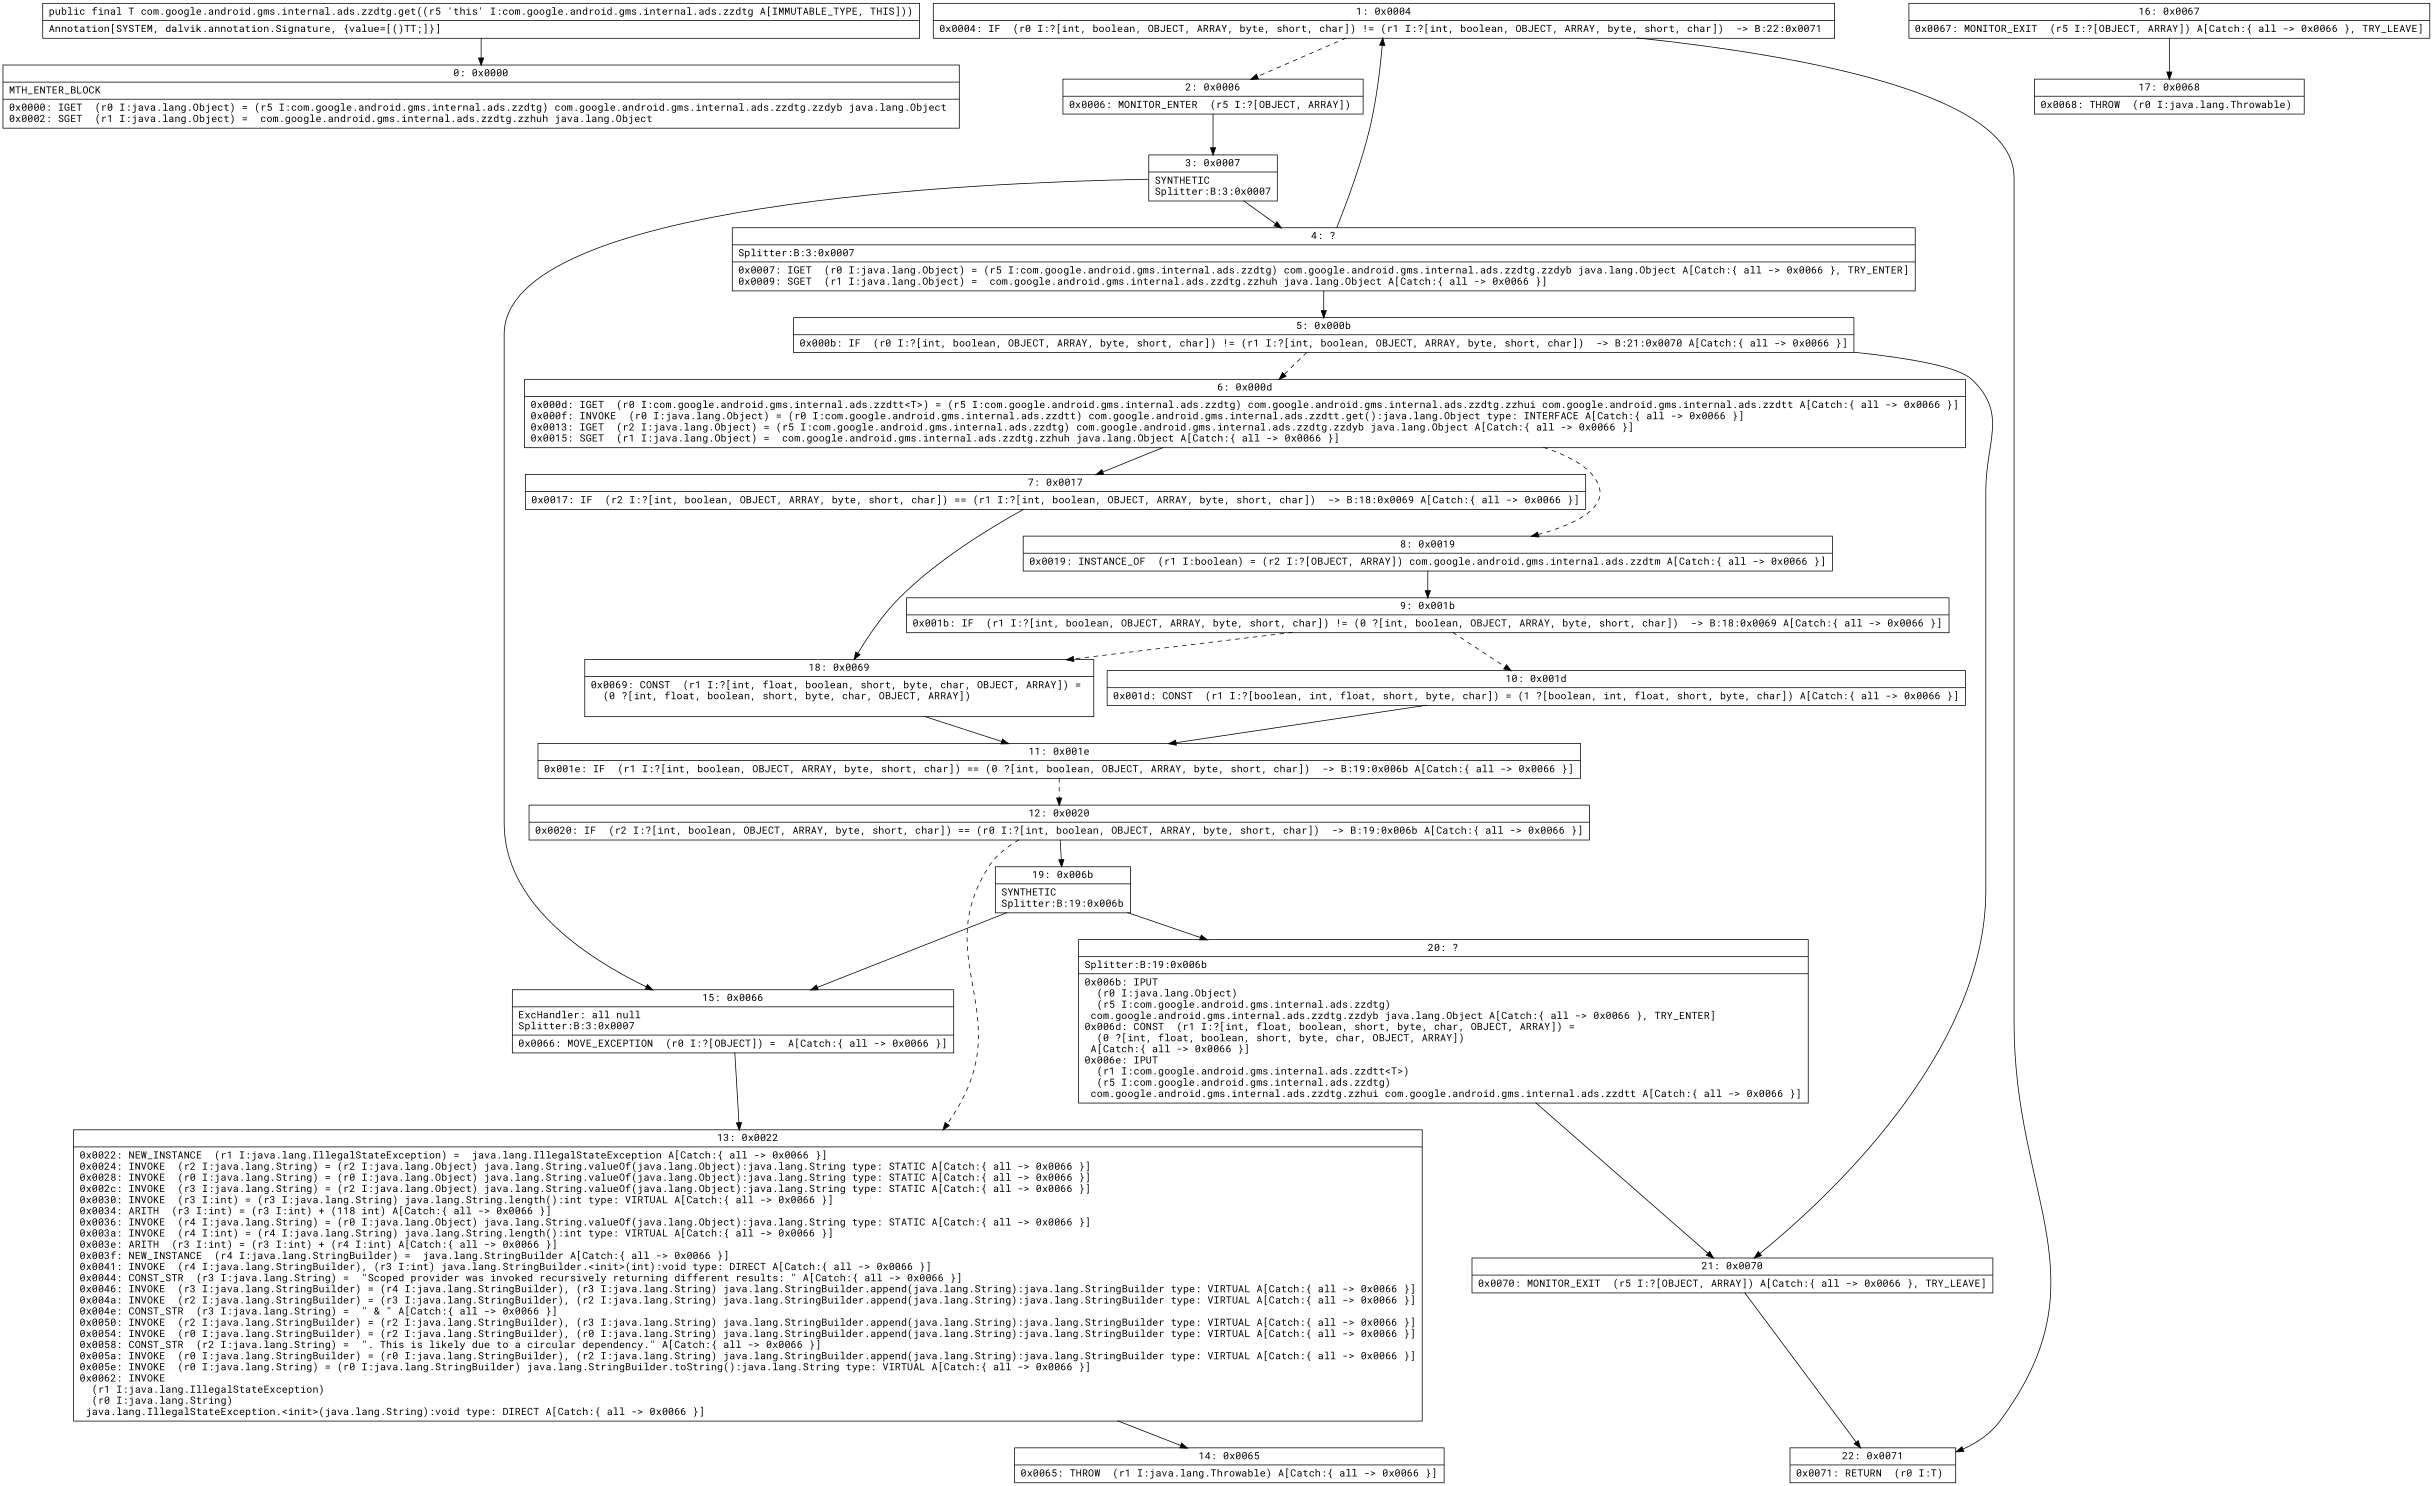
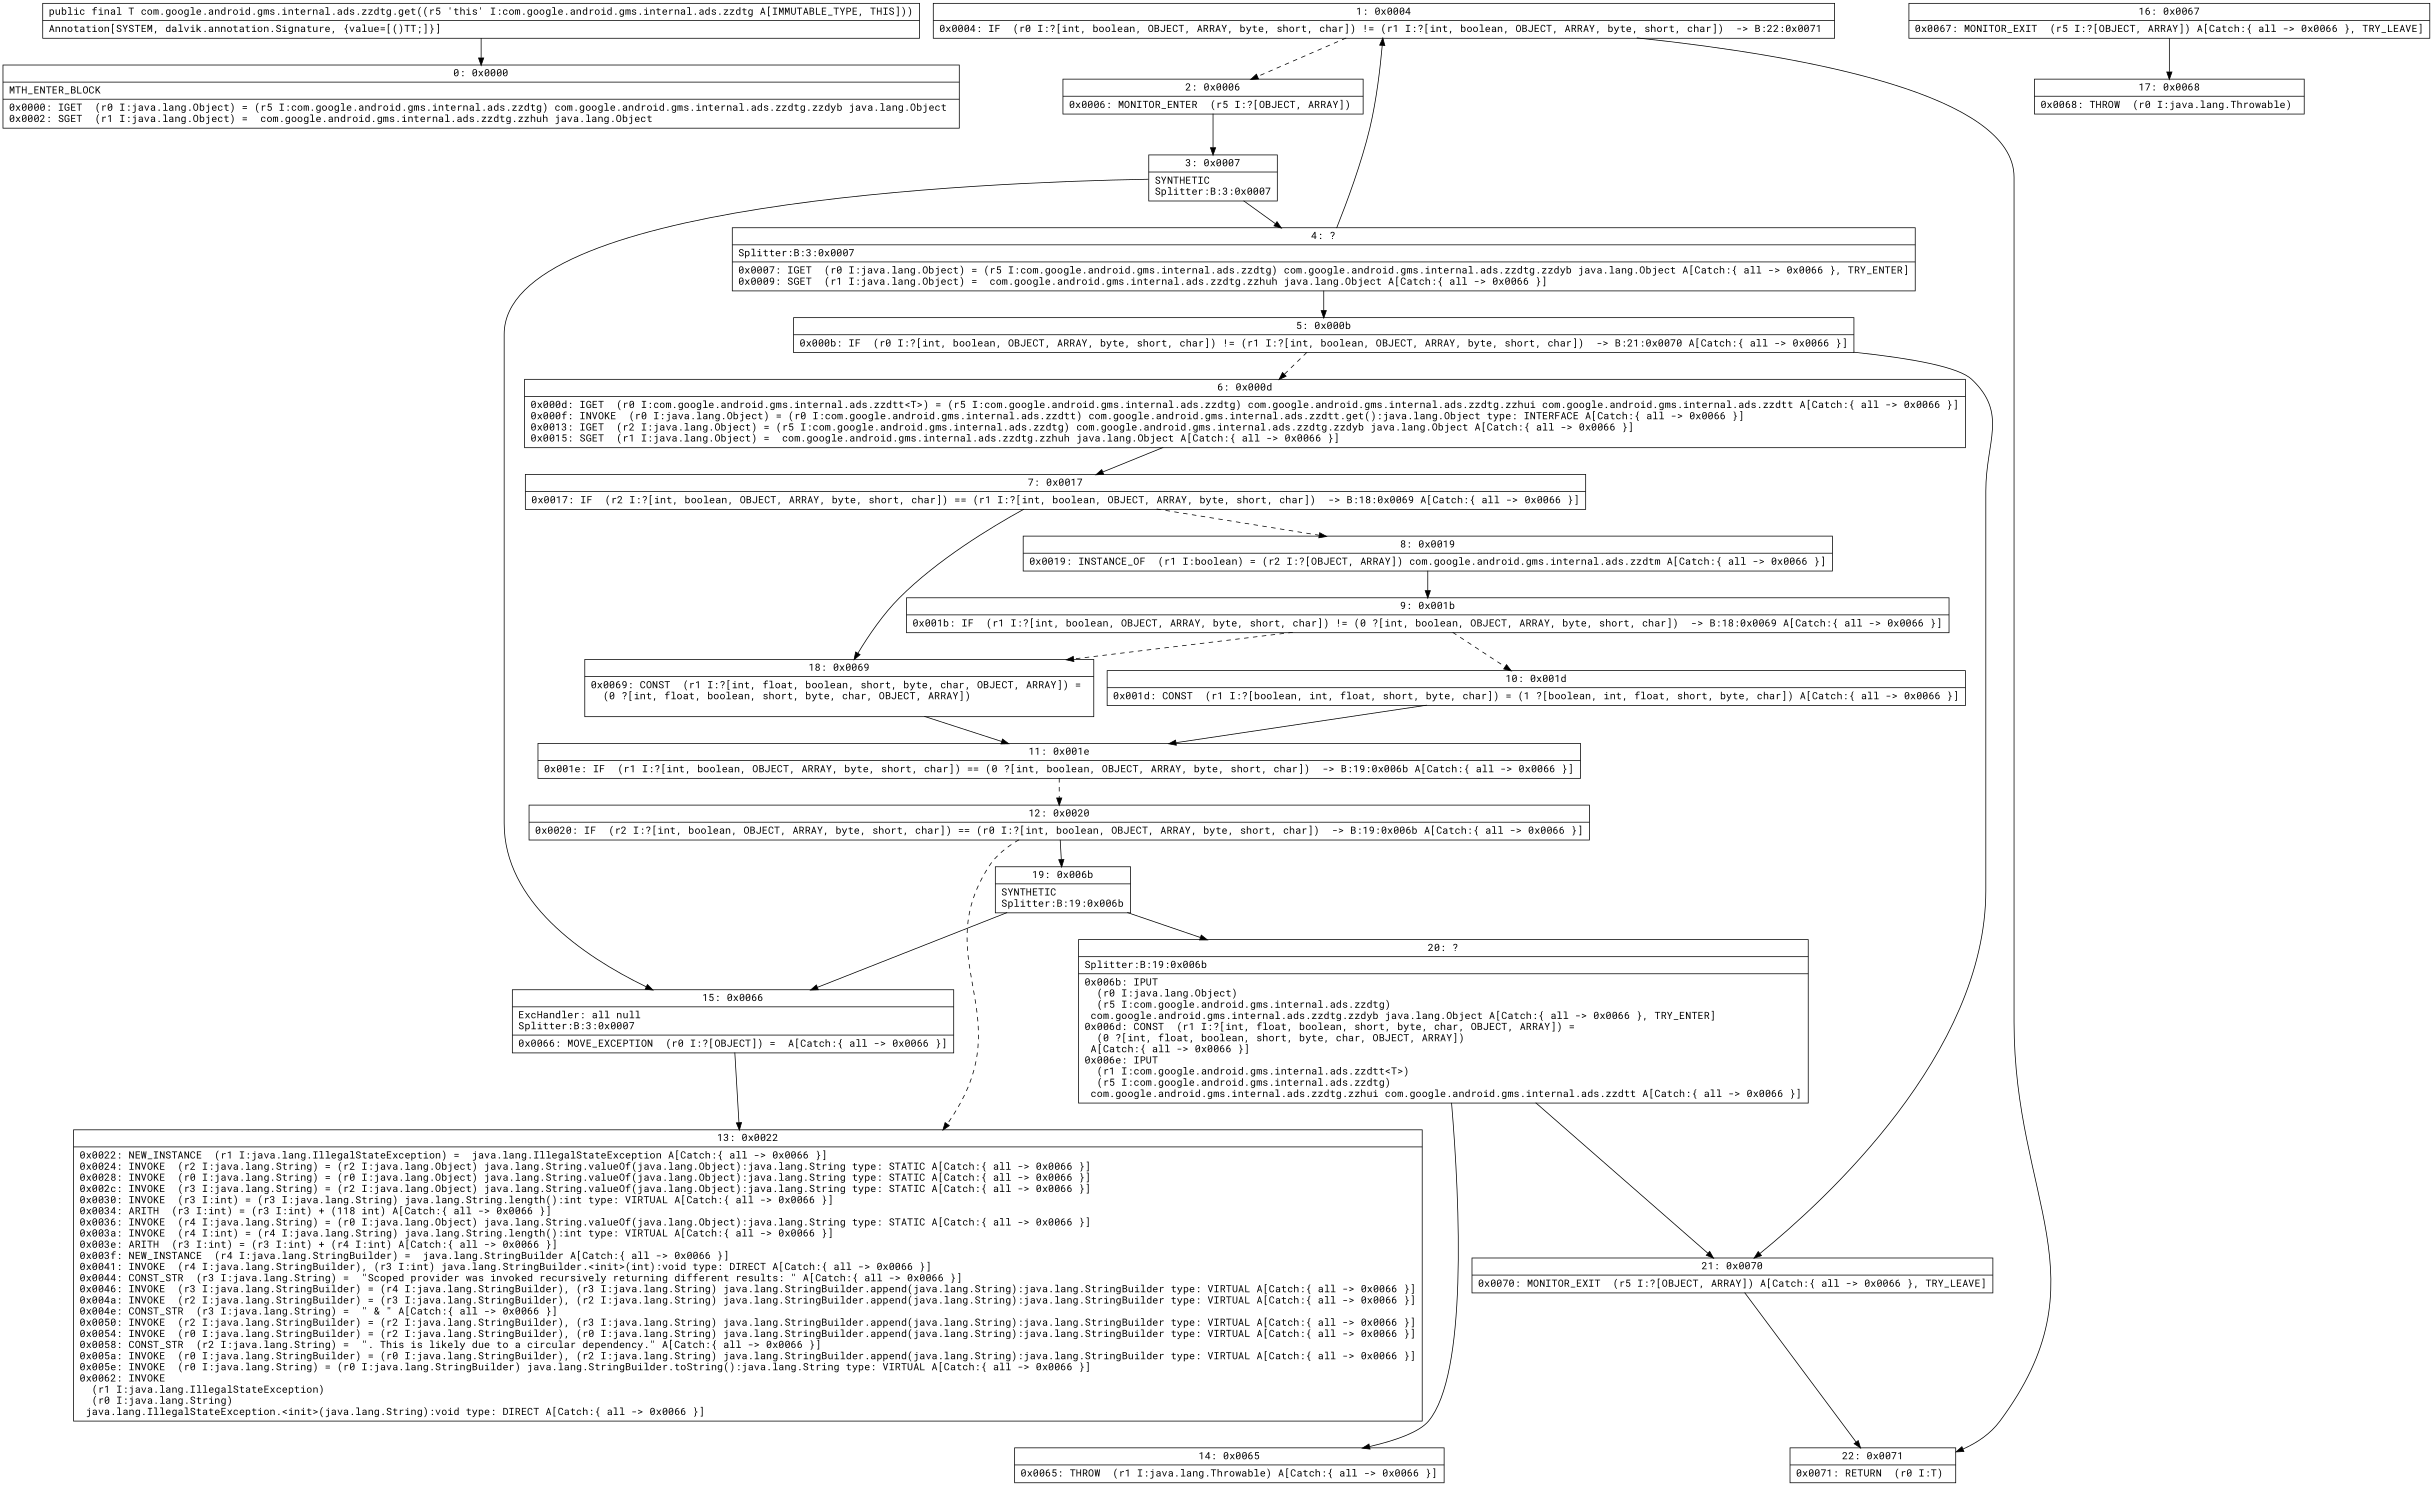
edge "6: 0x000d" -> "8: 0x0019": now "7: 0x0017" -> "8: 0x0019"
edge "13: 0x0022" -> "14: 0x0065": now "20: ?" -> "14: 0x0065"
